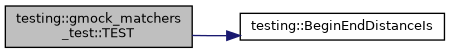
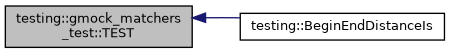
edge "testing::gmock_matchers _test::TEST" -> "testing::BeginEndDistanceIs": reversed
